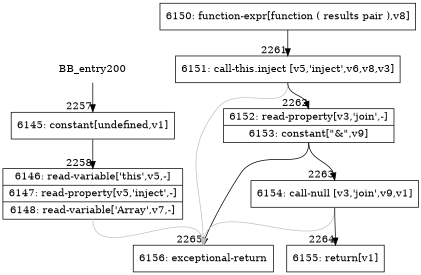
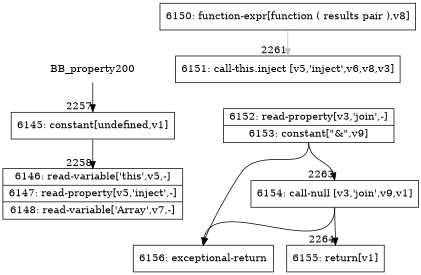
edge "6150: function-expr[function ( results pair ),v8]" -> "6151: call-this.inject [v5,'inject',v6,v8,v3]": color black -> gray
node "BB_entry200": label "BB_entry200" -> "BB_property200"
edge "6151: call-this.inject [v5,'inject',v6,v8,v3]" -> "6152: read-property[v3,'join',-]": removed
edge "6151: call-this.inject [v5,'inject',v6,v8,v3]" -> "6156: exceptional-return": removed
edge "6154: call-null [v3,'join',v9,v1]" -> "6156: exceptional-return": color gray -> black
edge "6146: read-variable['this',v5,-]" -> "6156: exceptional-return": removed
